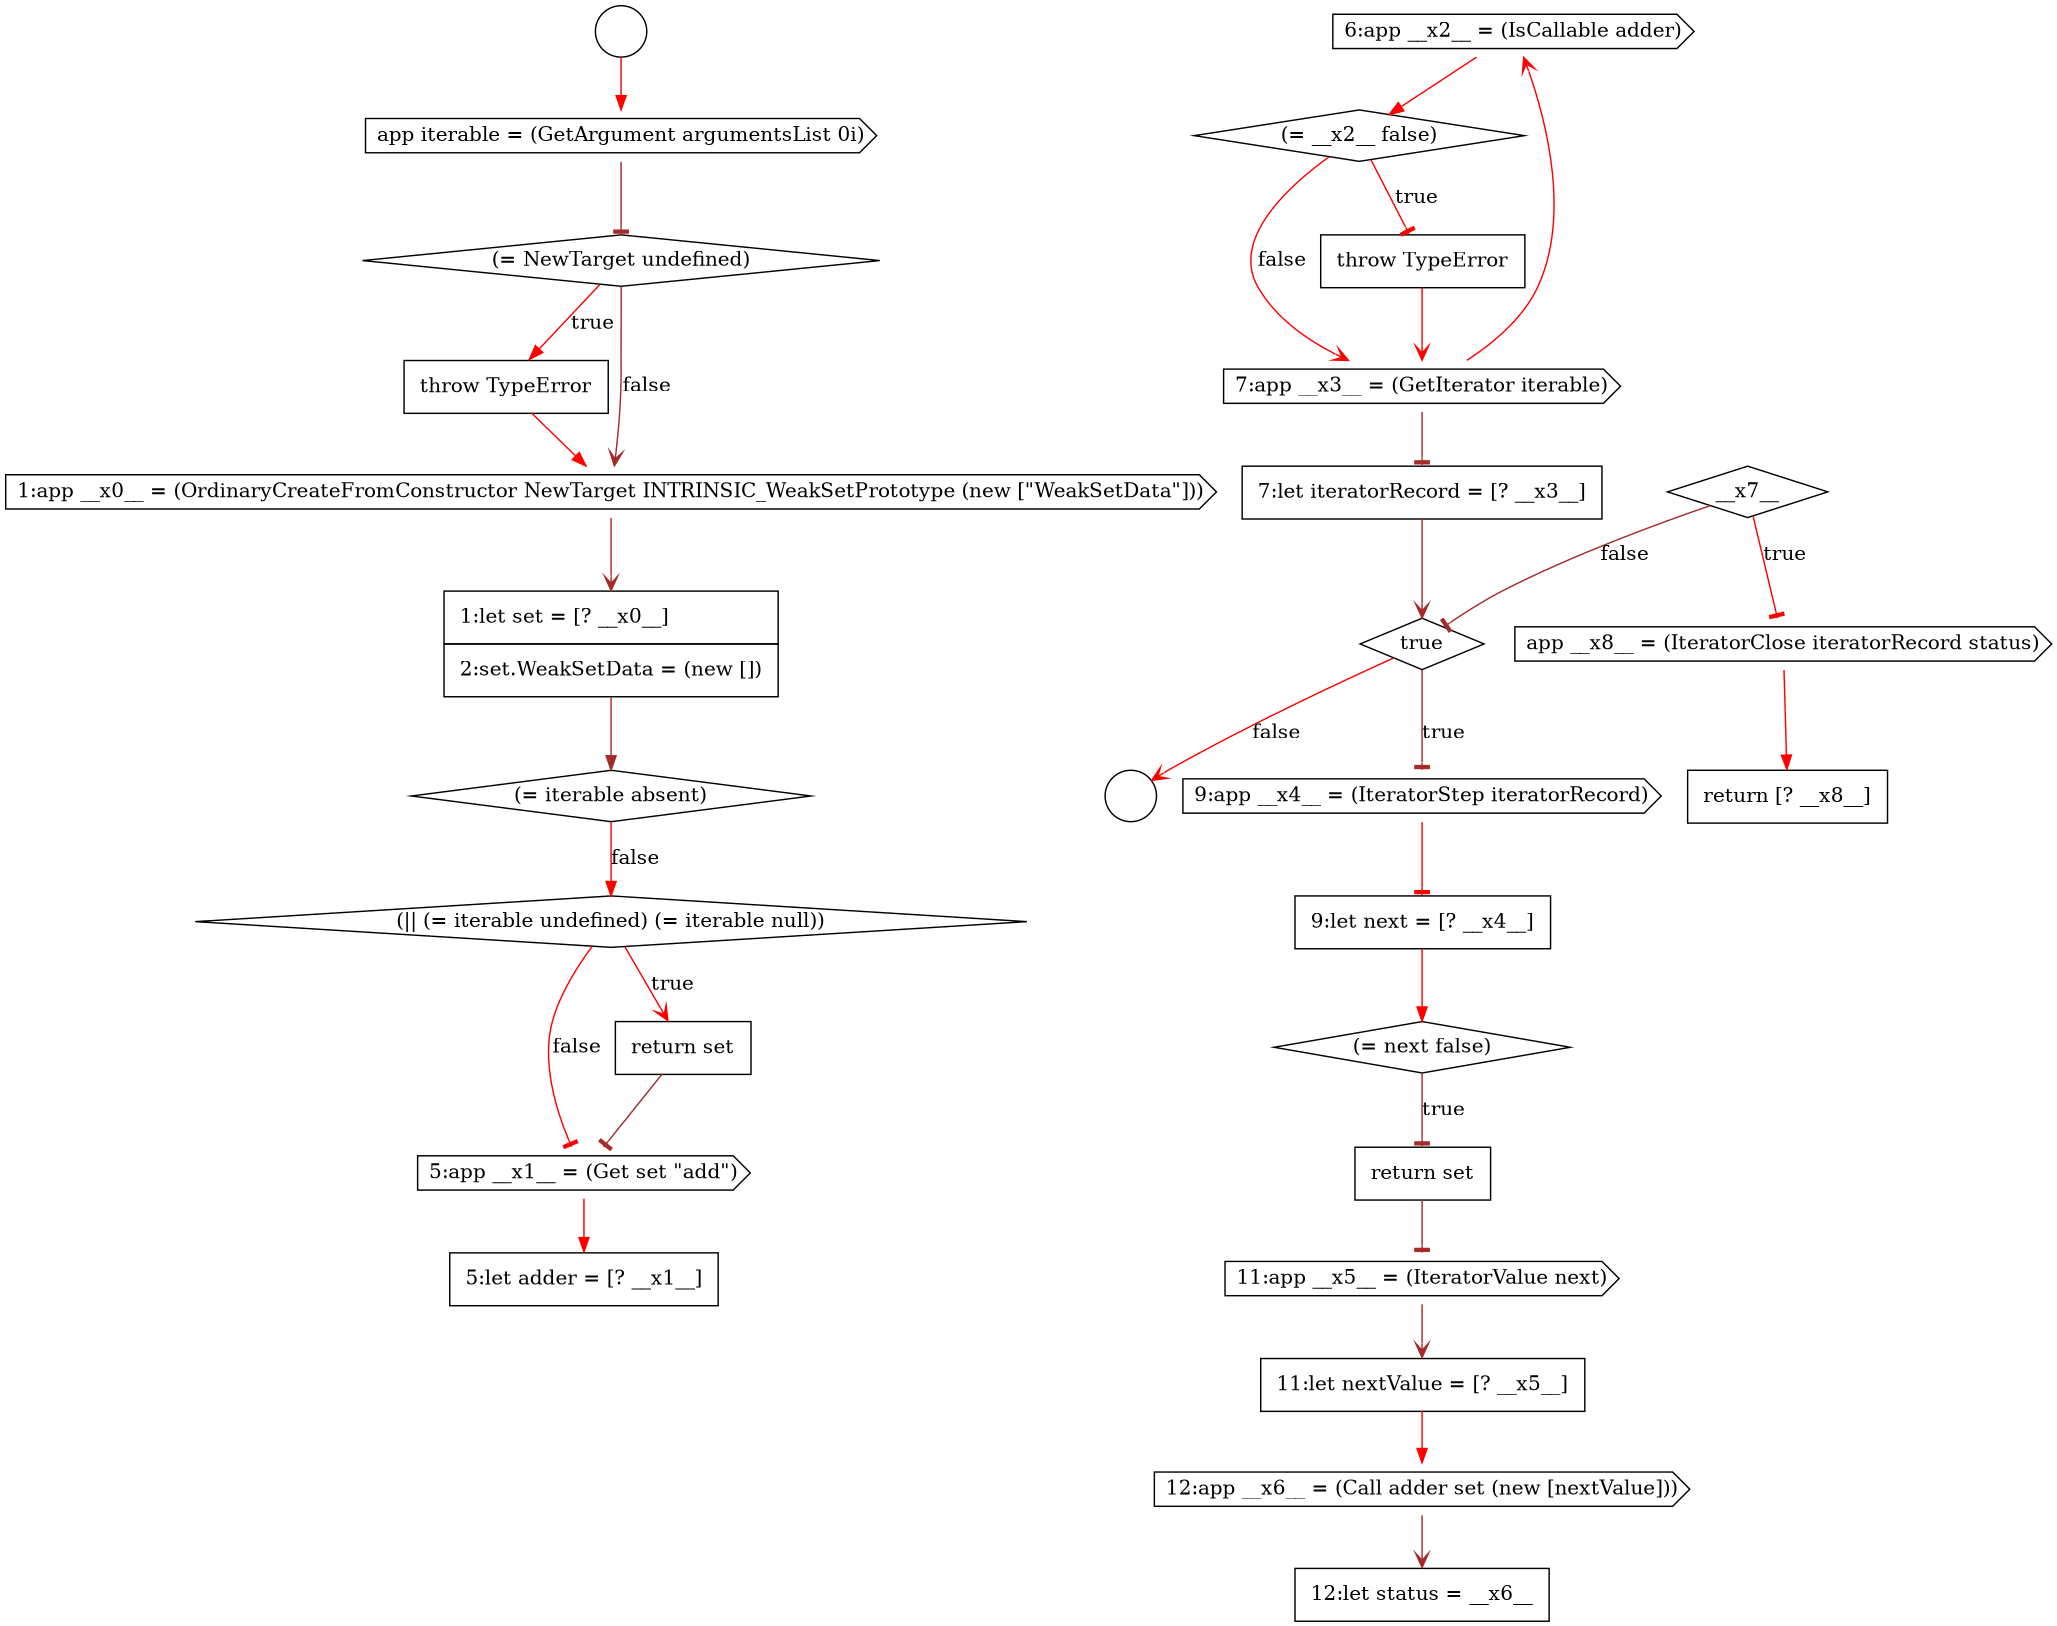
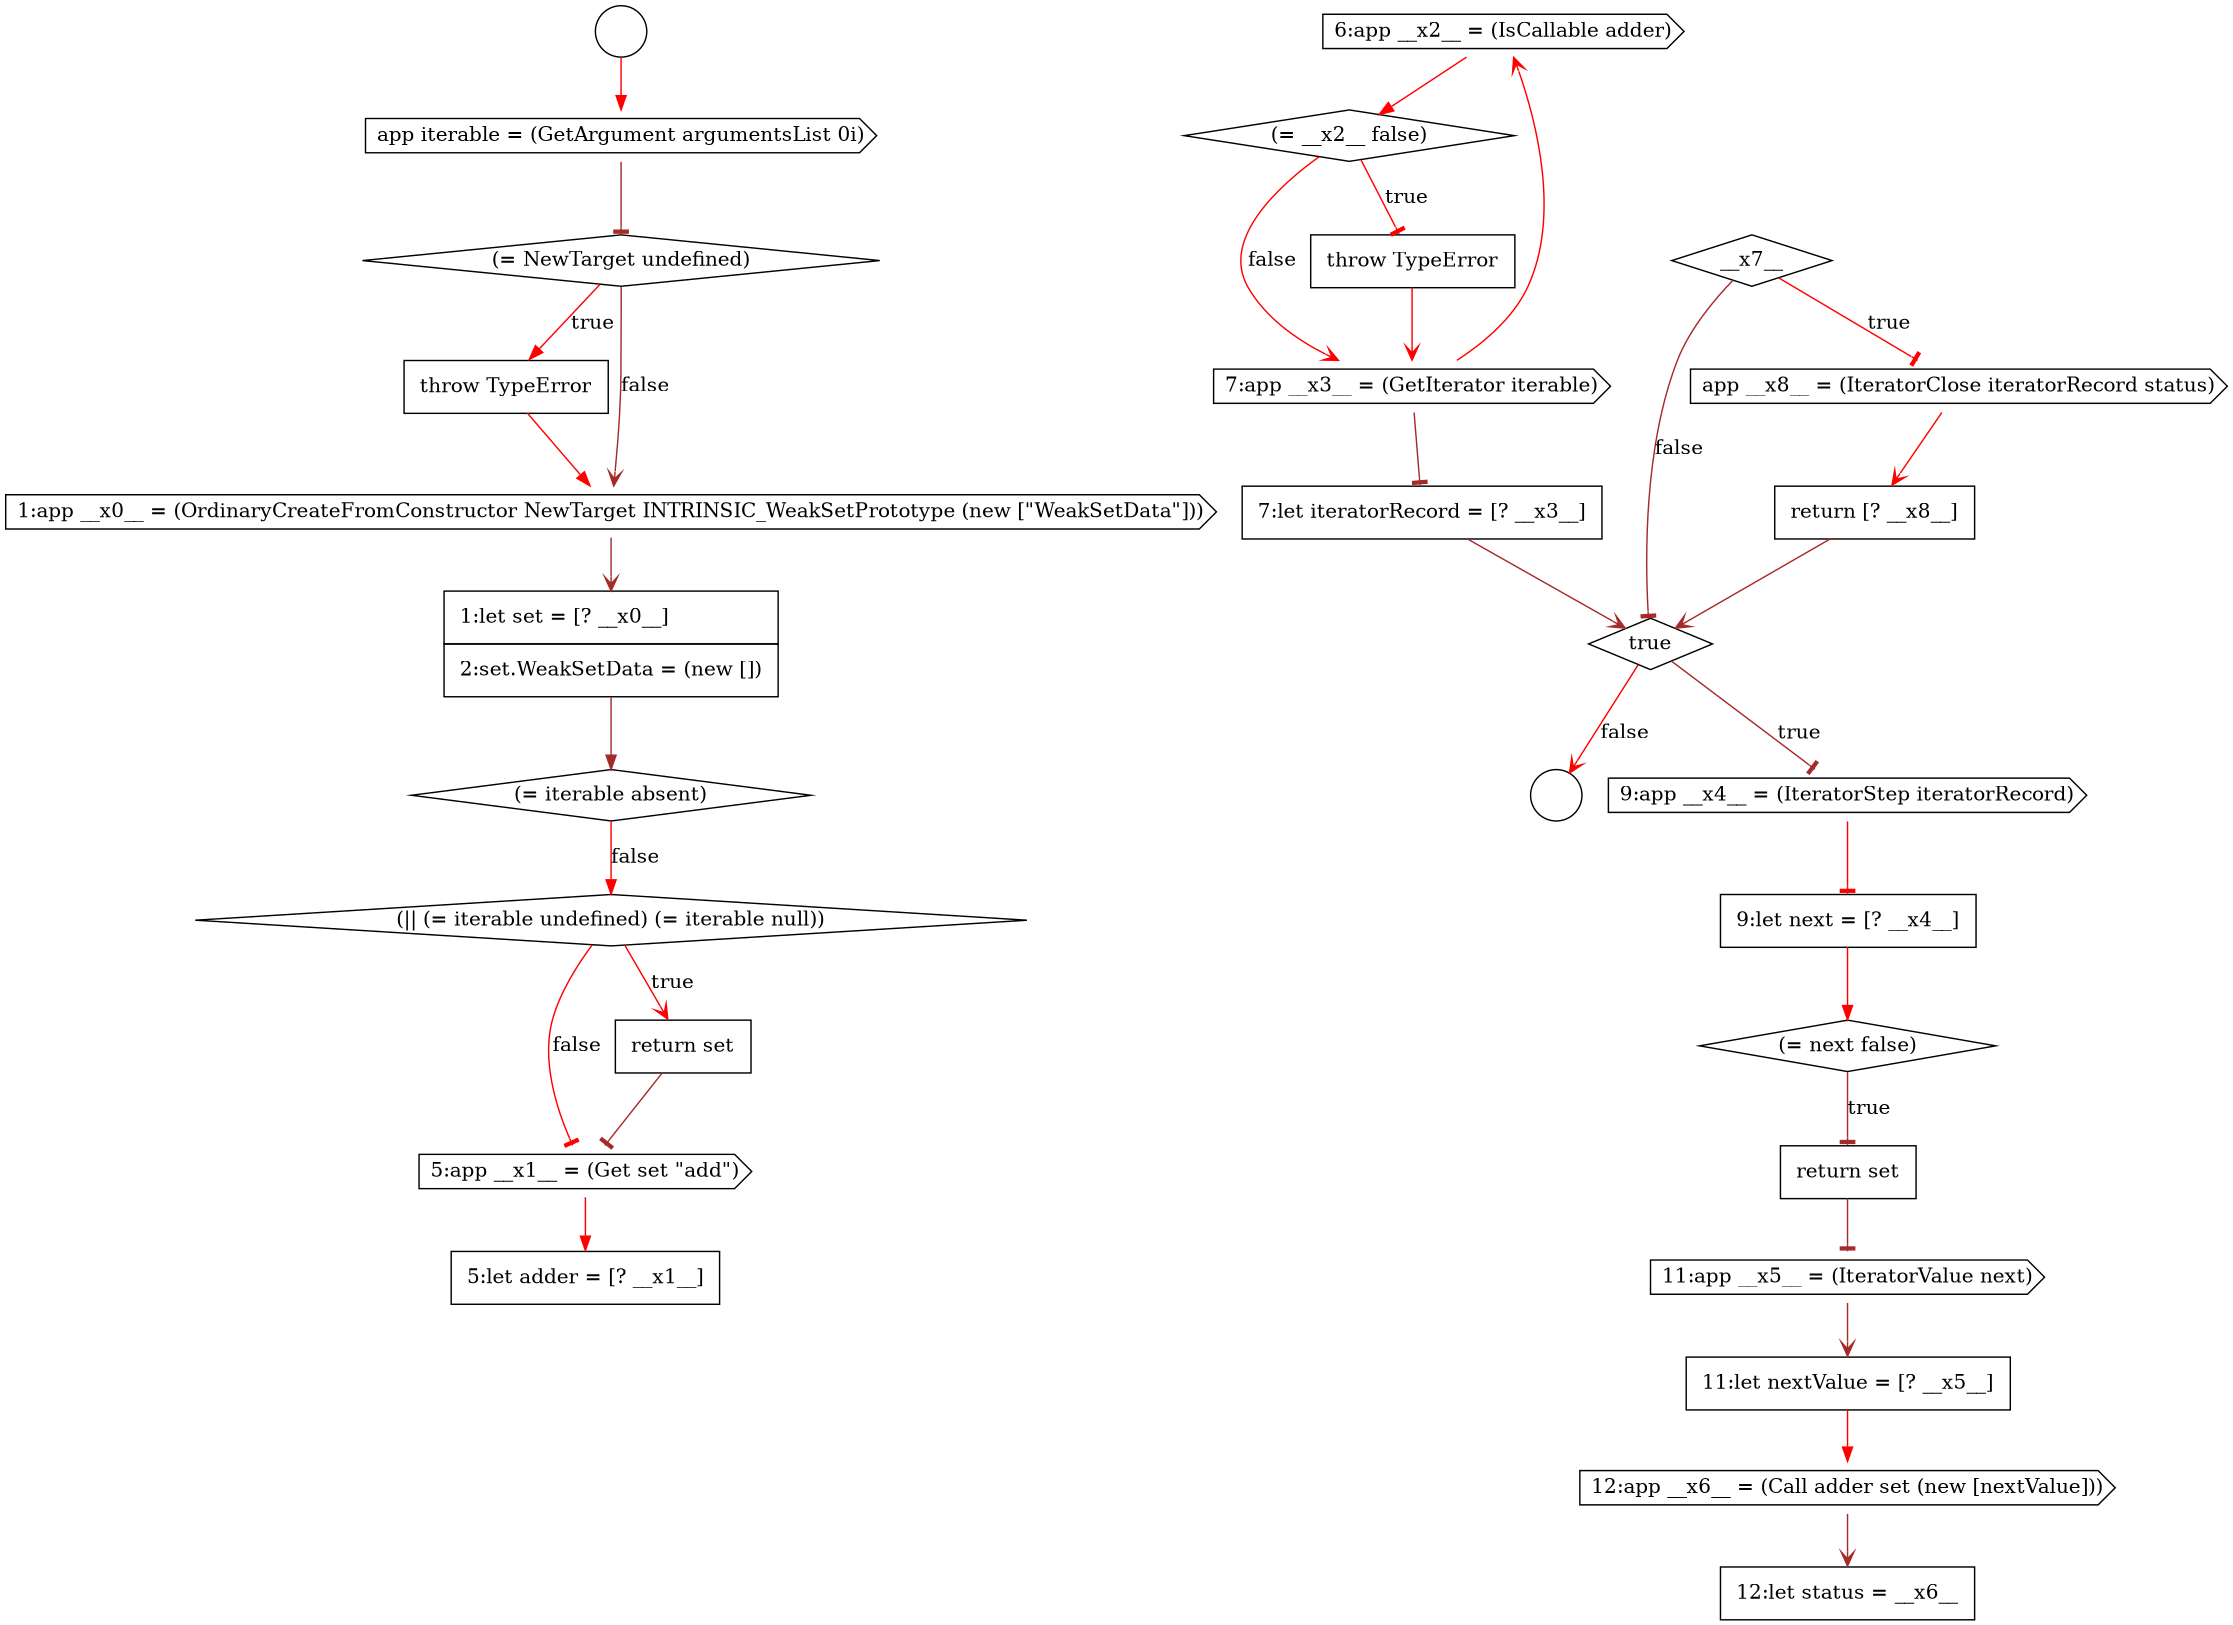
edge "return [? __x8__]" -> "true": added
edge "app __x8__ = (IteratorClose iteratorRecord status)" -> "return [? __x8__]": arrowhead normal -> vee
